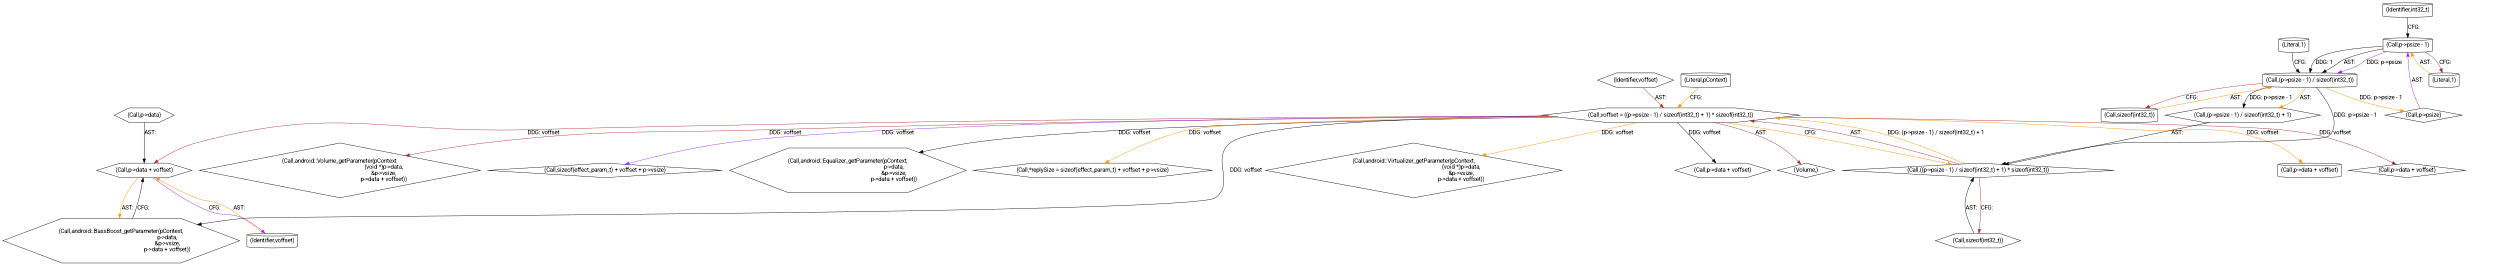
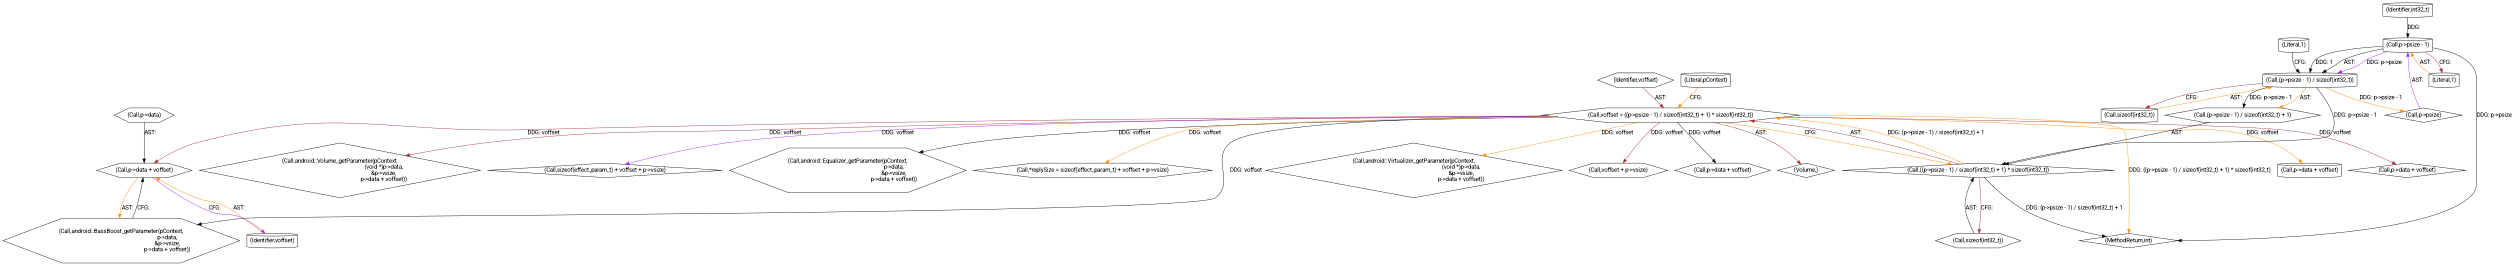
edge "(Identifier,int32_t)" -> "(Call,p->psize - 1)": label "CFG: " -> "DDG: "
node "(Call,voffset + p->vsize)": added
node "(MethodReturn,int)": added
